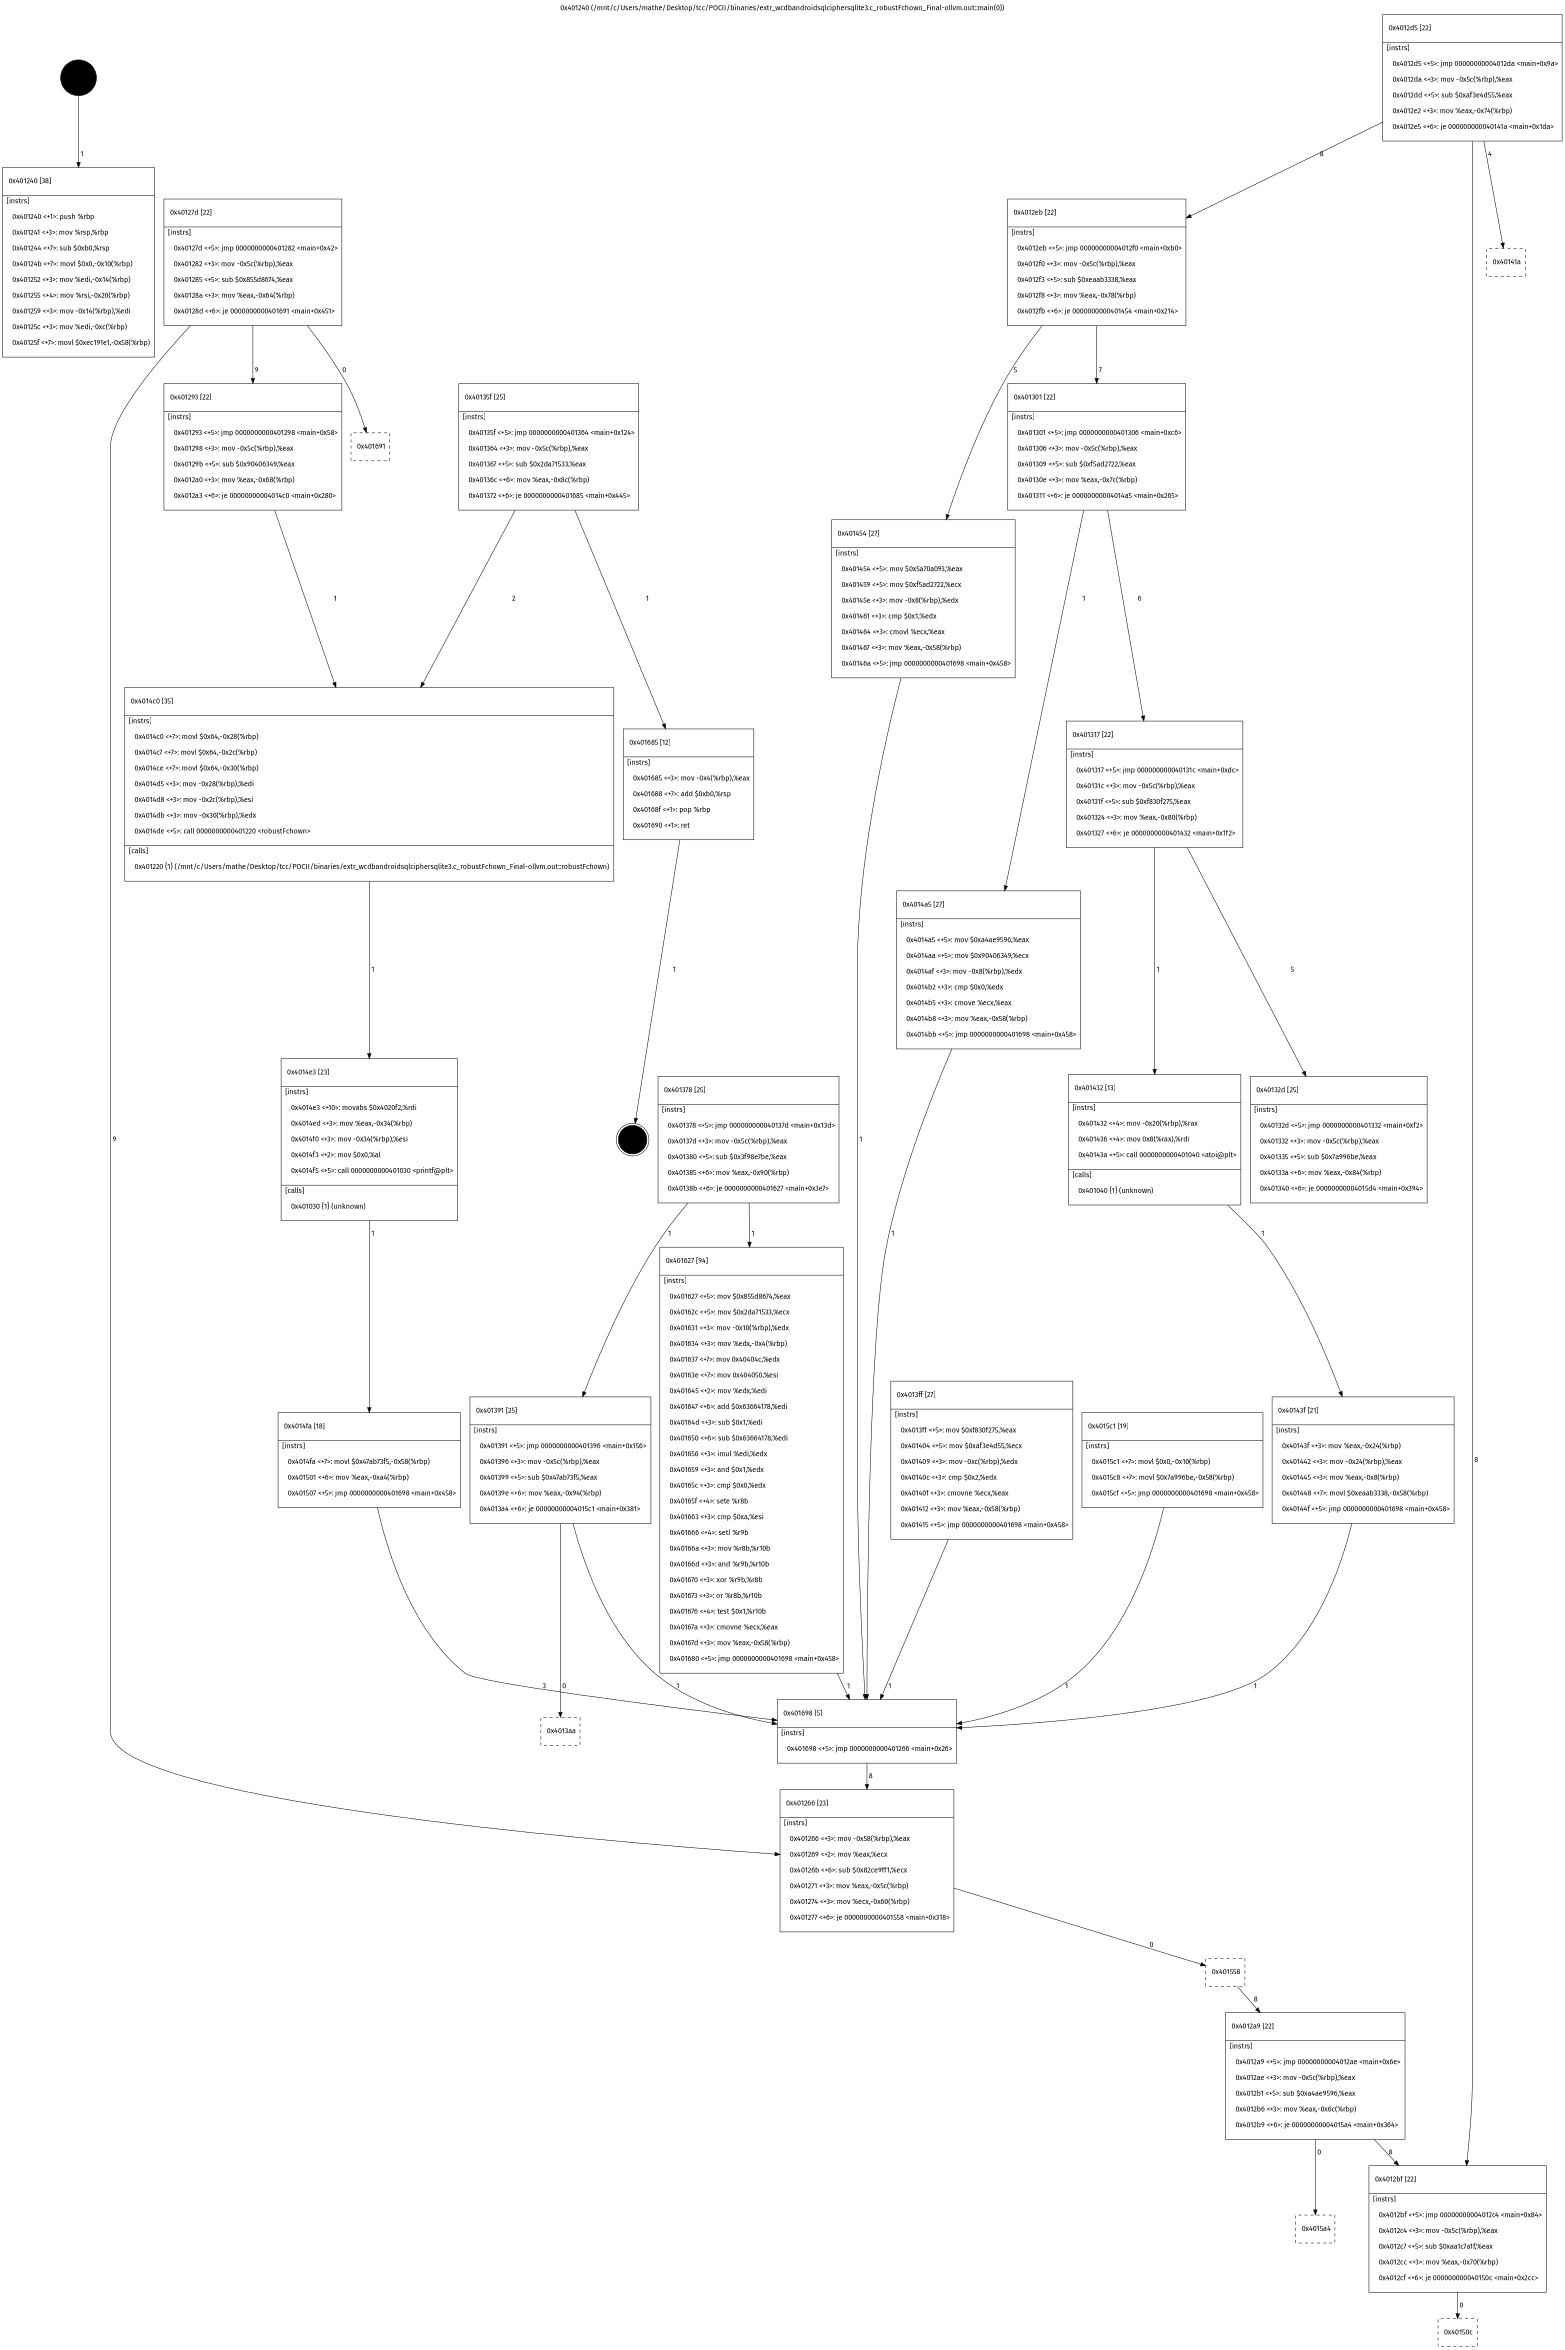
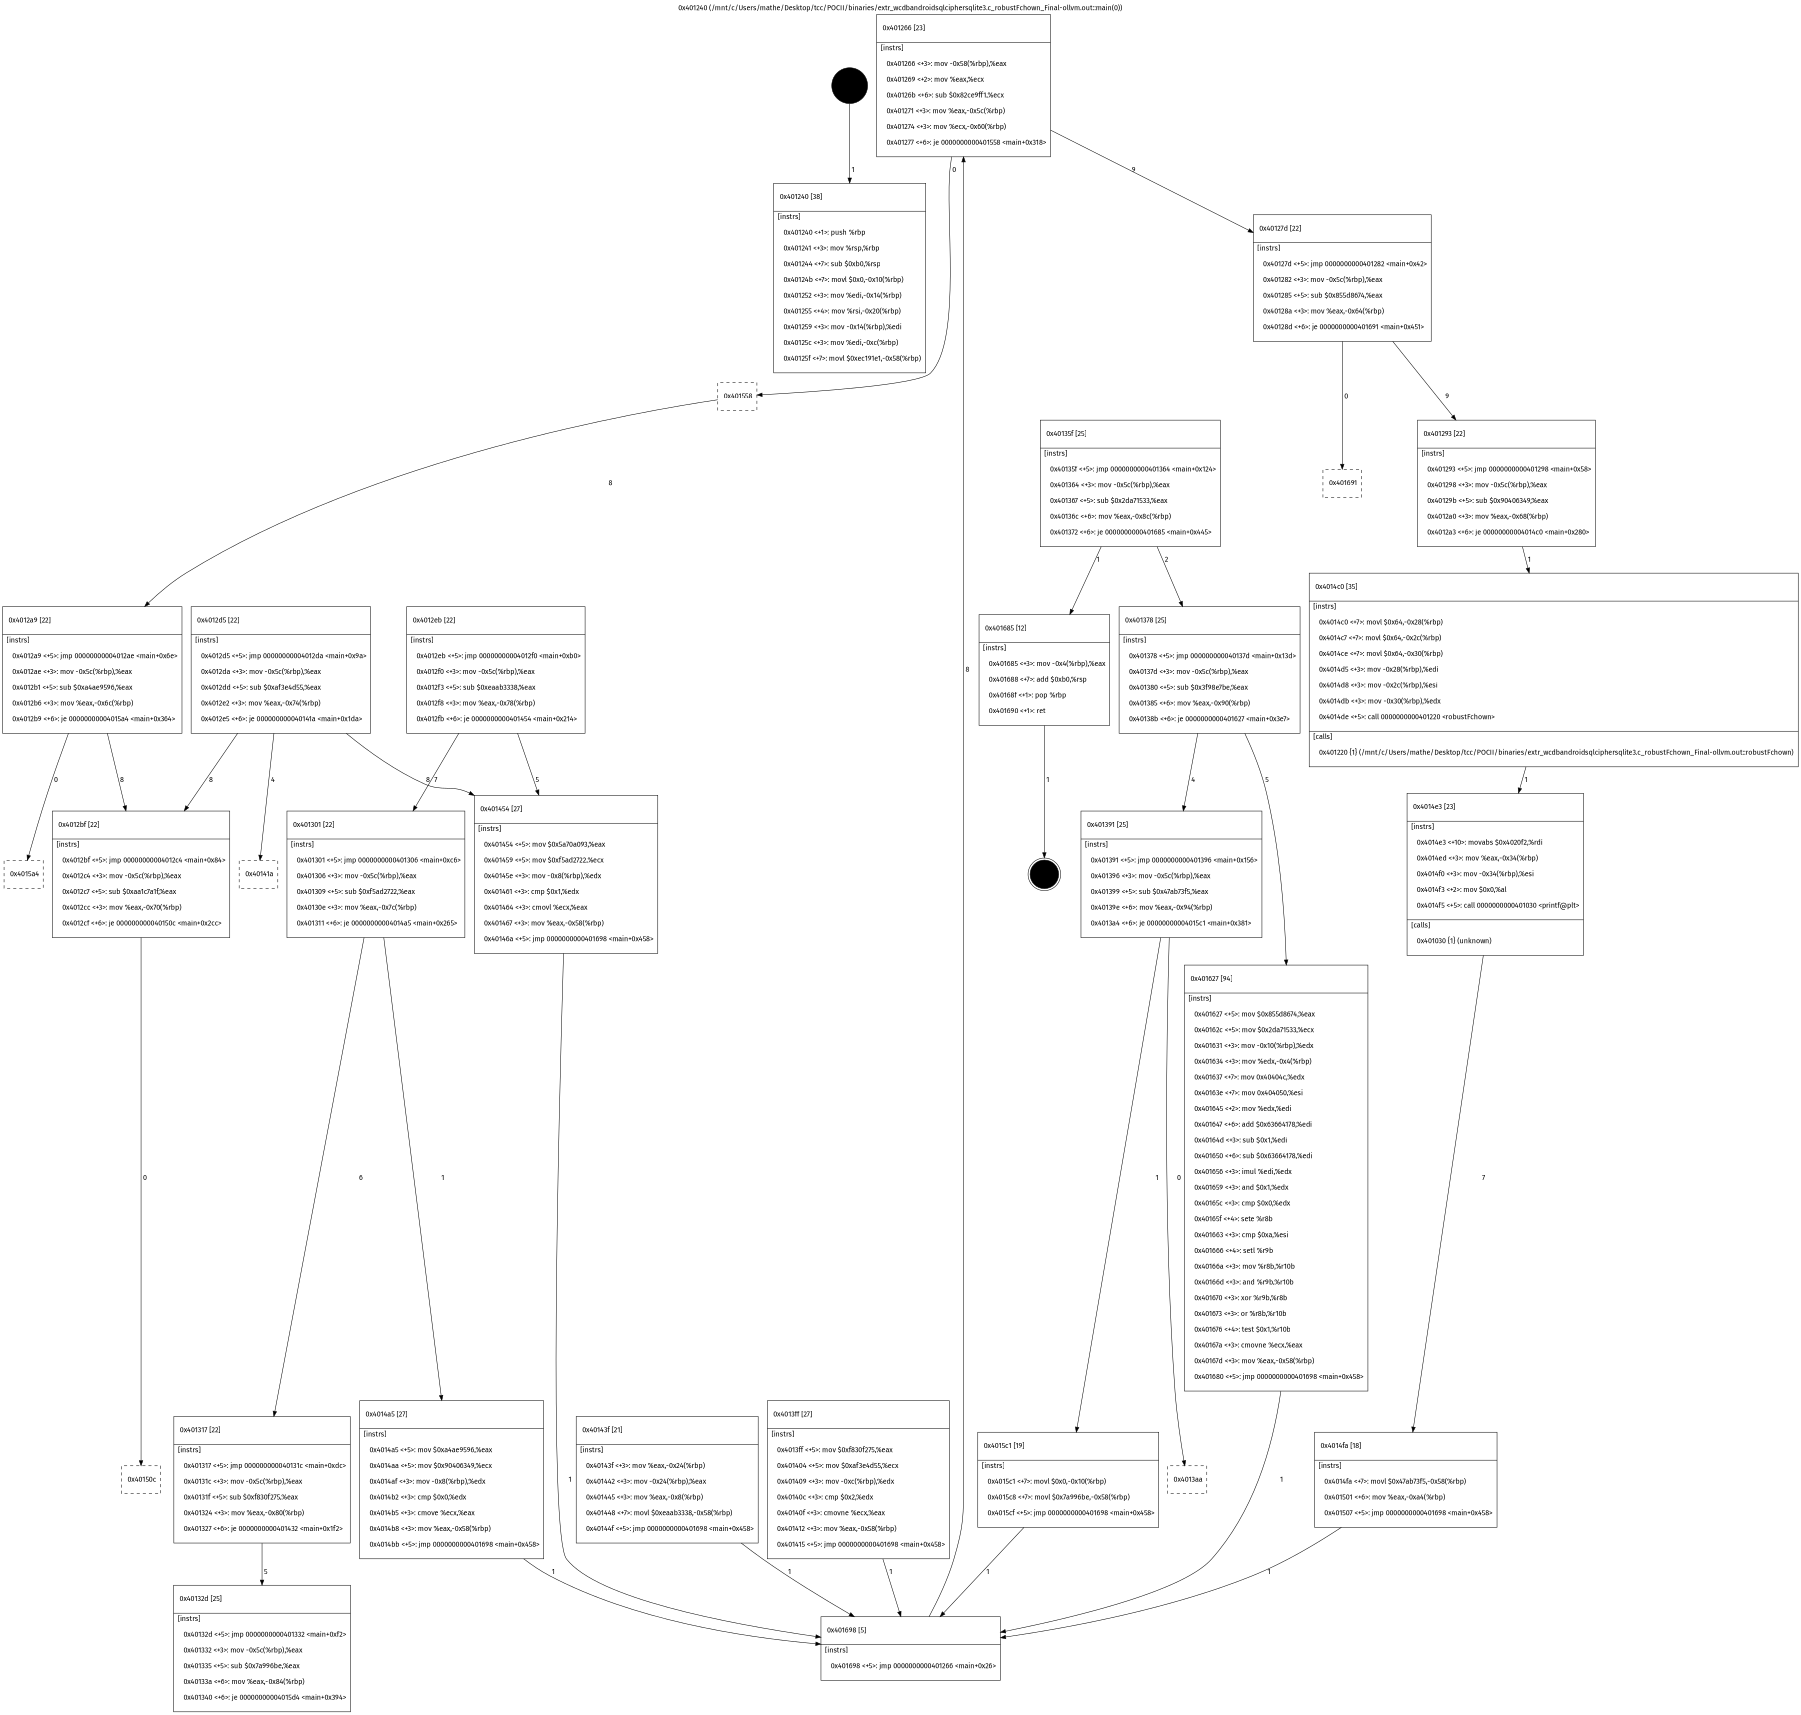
edge "0x4012d5 [22]" -> "0x4012eb [22]": now "0x4012d5 [22]" -> "0x401454 [27]"
edge "0x40135f [25]" -> "0x4014c0 [35]": now "0x40135f [25]" -> "0x401378 [25]"
node "0x401432 [13]": removed
edge "0x4014e3 [23]" -> "0x4014fa [18]": label " 1" -> " 7"
edge "0x401378 [25]" -> "0x401391 [25]": label " 1" -> " 4"
edge "0x401378 [25]" -> "0x401627 [94]": label " 1" -> " 5"
edge "0x40127d [22]" -> "0x401266 [23]": reversed
edge "0x401391 [25]" -> "0x401698 [5]": now "0x401391 [25]" -> "0x4015c1 [19]"
edge "0x4014fa [18]" -> "0x401698 [5]": label " 3" -> " 1"
